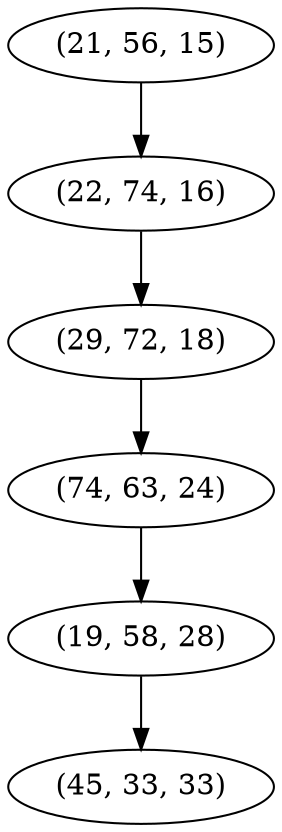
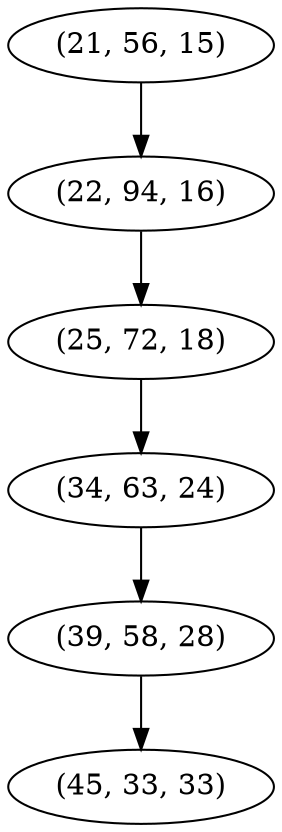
node "(22, 74, 16)": label "(22, 74, 16)" -> "(22, 94, 16)"
node "(29, 72, 18)": label "(29, 72, 18)" -> "(25, 72, 18)"
node "(74, 63, 24)": label "(74, 63, 24)" -> "(34, 63, 24)"
node "(19, 58, 28)": label "(19, 58, 28)" -> "(39, 58, 28)"
